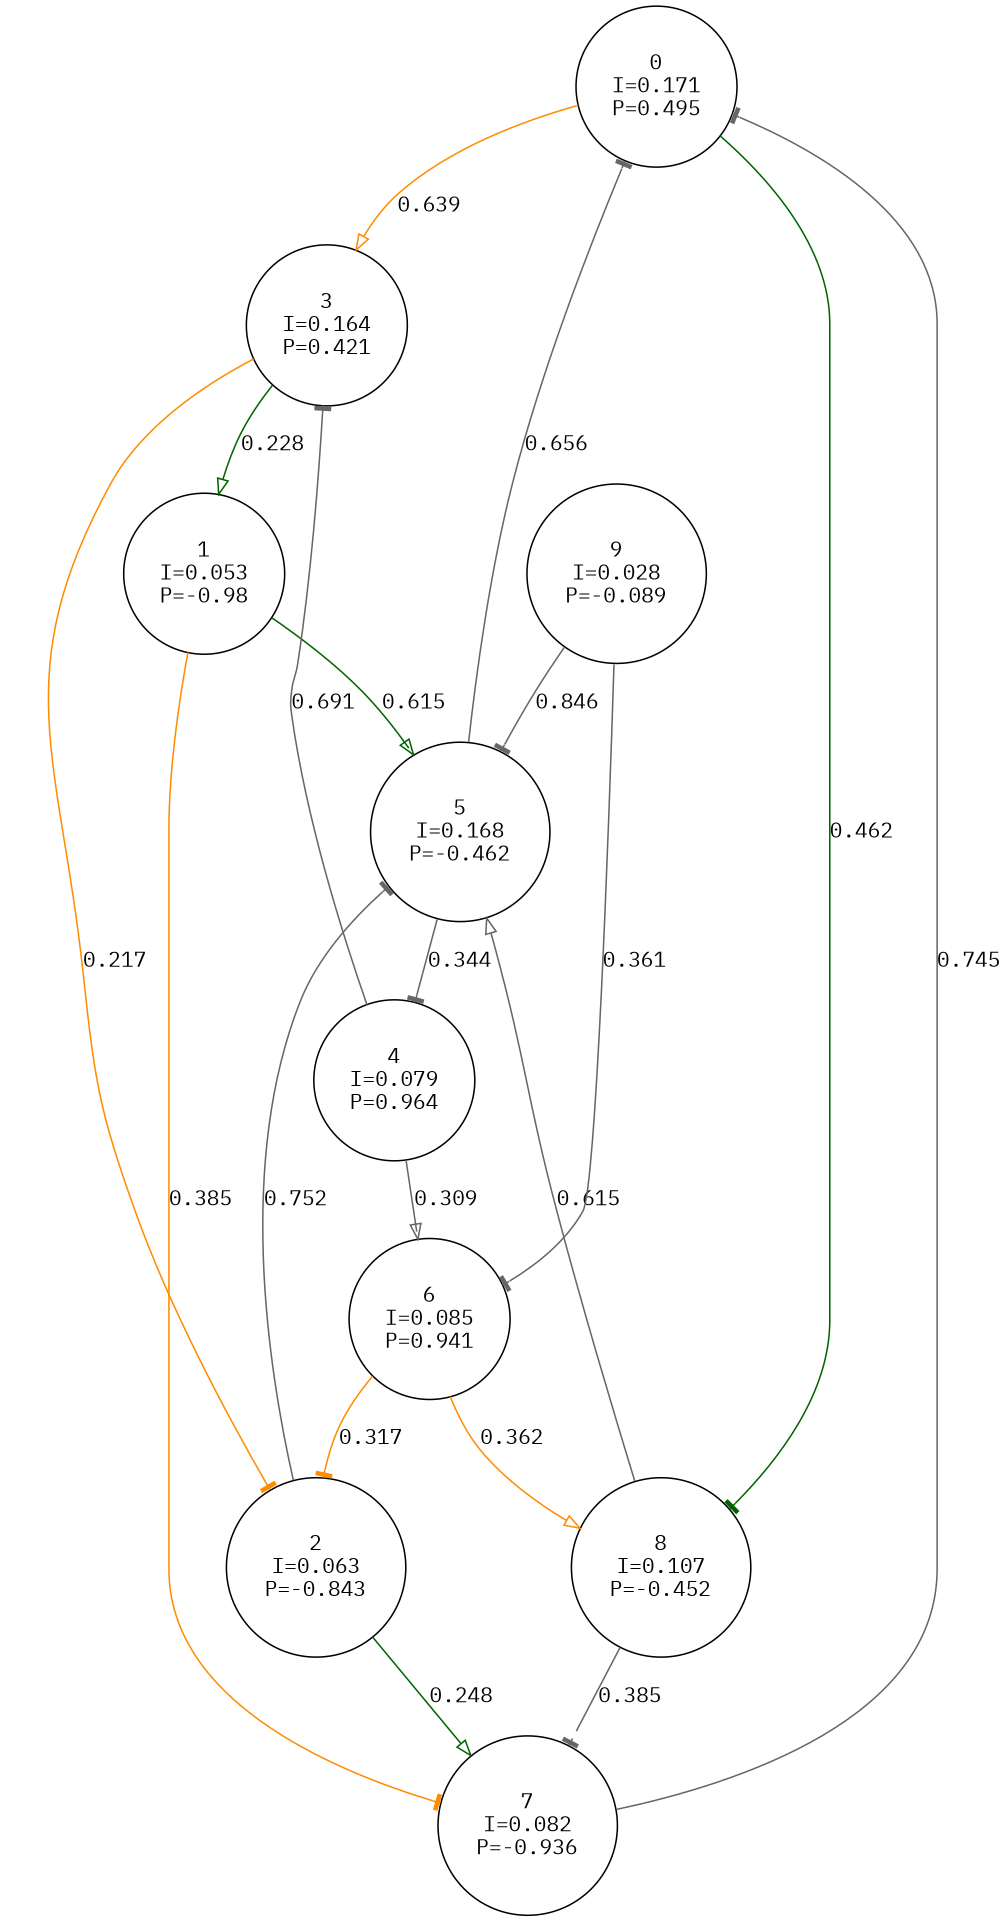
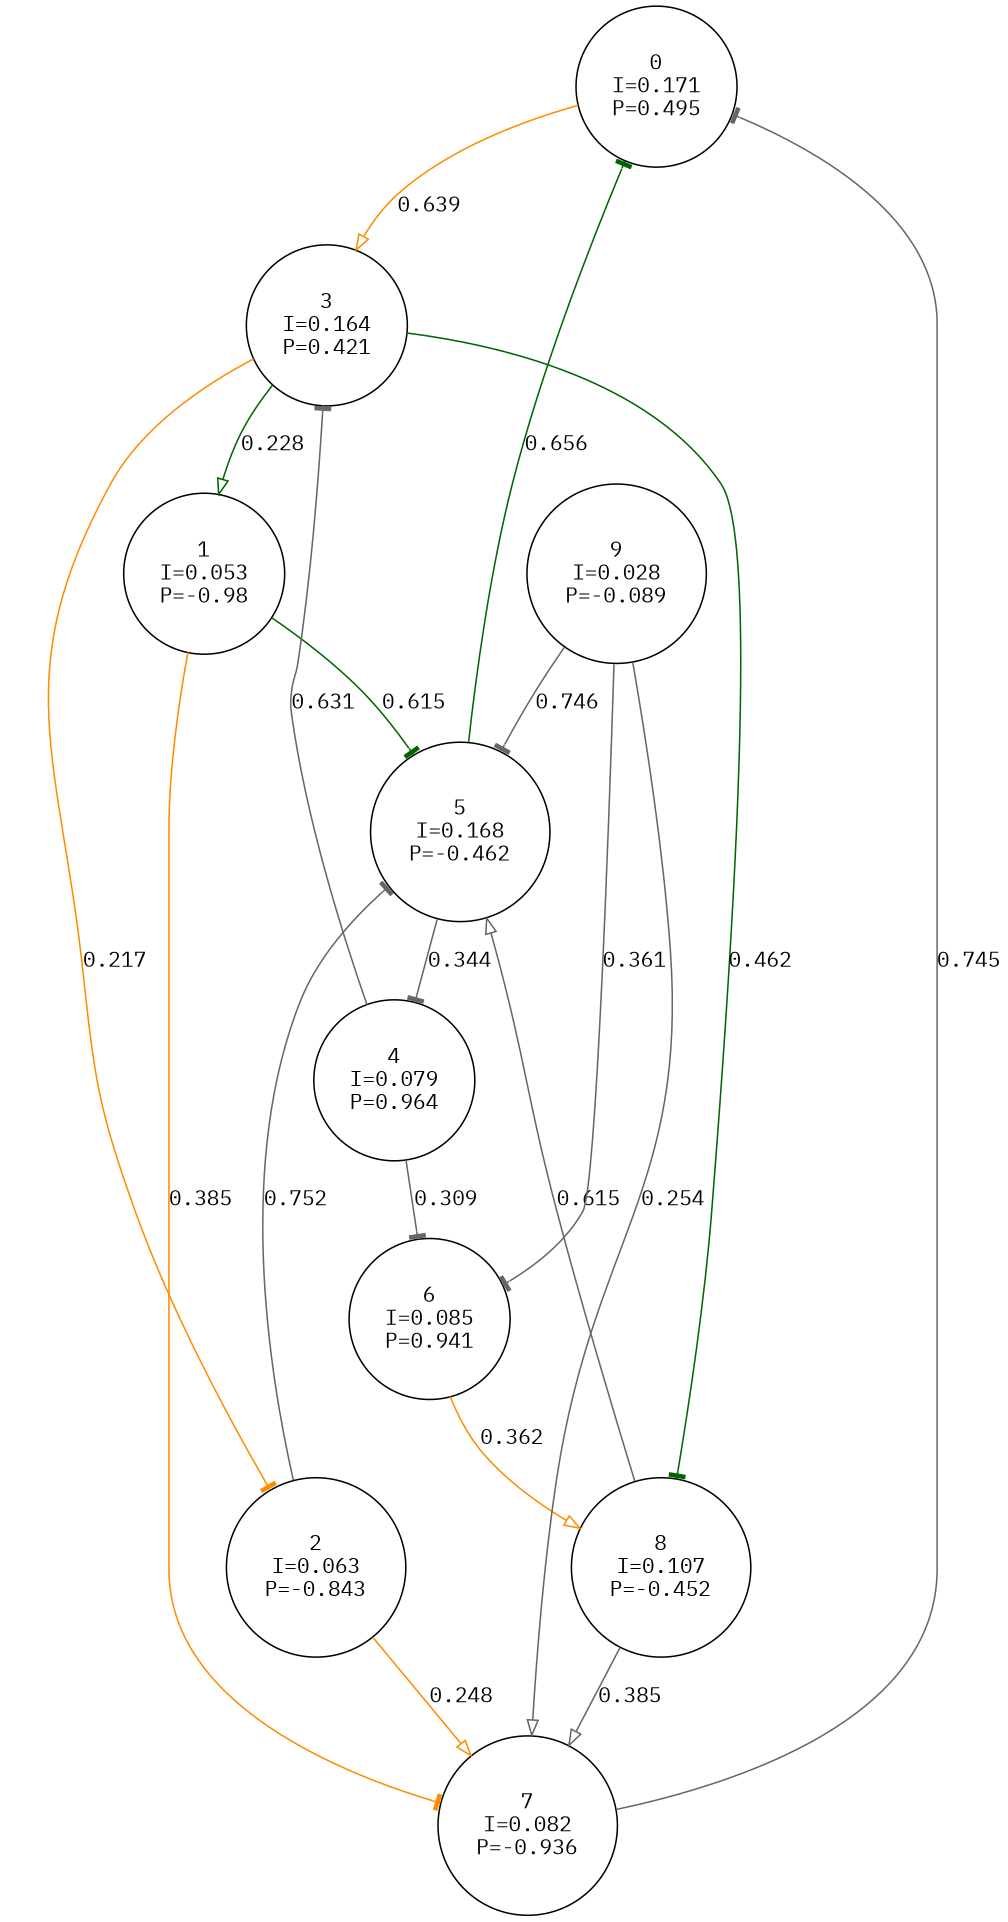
edge "5 I=0.168 P=-0.462" -> "0 I=0.171 P=0.495": color gray40 -> darkgreen
edge "1 I=0.053 P=-0.98" -> "5 I=0.168 P=-0.462": arrowhead onormal -> tee
edge "4 I=0.079 P=0.964" -> "3 I=0.164 P=0.421": label "0.691" -> "0.631"
edge "9 I=0.028 P=-0.089" -> "5 I=0.168 P=-0.462": label "0.846" -> "0.746"
edge "0 I=0.171 P=0.495" -> "8 I=0.107 P=-0.452": now "3 I=0.164 P=0.421" -> "8 I=0.107 P=-0.452"
edge "9 I=0.028 P=-0.089" -> "7 I=0.082 P=-0.936": added, label "0.254"
edge "4 I=0.079 P=0.964" -> "6 I=0.085 P=0.941": arrowhead onormal -> tee
edge "6 I=0.085 P=0.941" -> "2 I=0.063 P=-0.843": removed, label "0.317"
edge "8 I=0.107 P=-0.452" -> "7 I=0.082 P=-0.936": arrowhead tee -> onormal
edge "2 I=0.063 P=-0.843" -> "7 I=0.082 P=-0.936": color darkgreen -> darkorange
